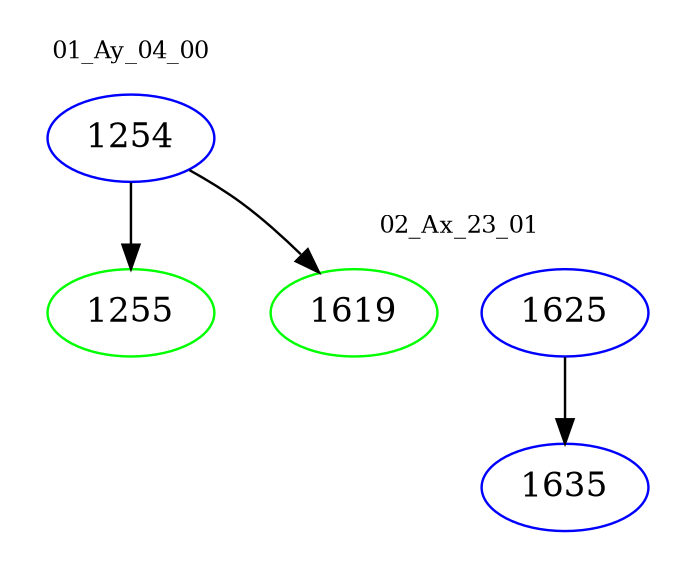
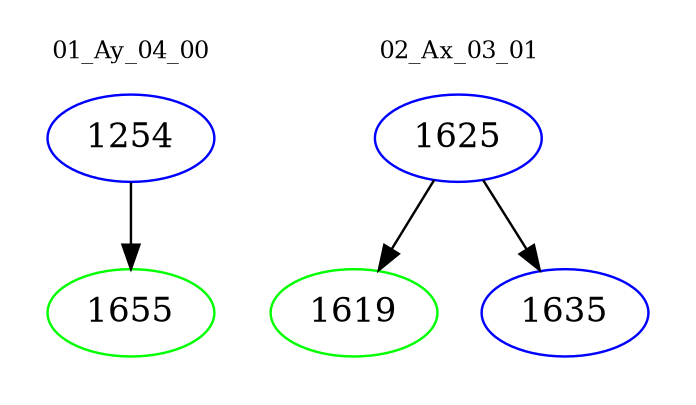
edge "1254" -> "1619": now "1625" -> "1619"
cluster "02_Ax_23_01": label "02_Ax_23_01" -> "02_Ax_03_01"
node "1255": label "1255" -> "1655"
